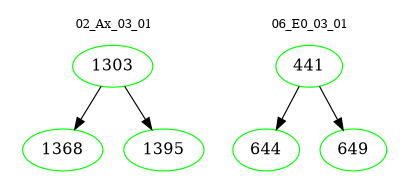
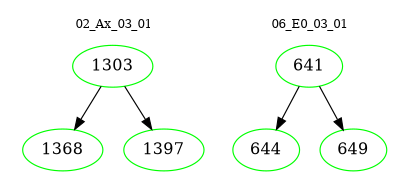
node "441": label "441" -> "641"
node "1395": label "1395" -> "1397"
